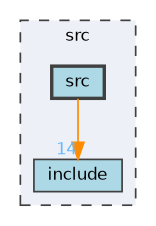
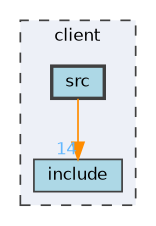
cluster "src": label "src" -> "client"
